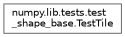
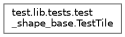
node "numpy.lib.tests.test _shape_base.TestTile": label "numpy.lib.tests.test _shape_base.TestTile" -> "test.lib.tests.test _shape_base.TestTile"
